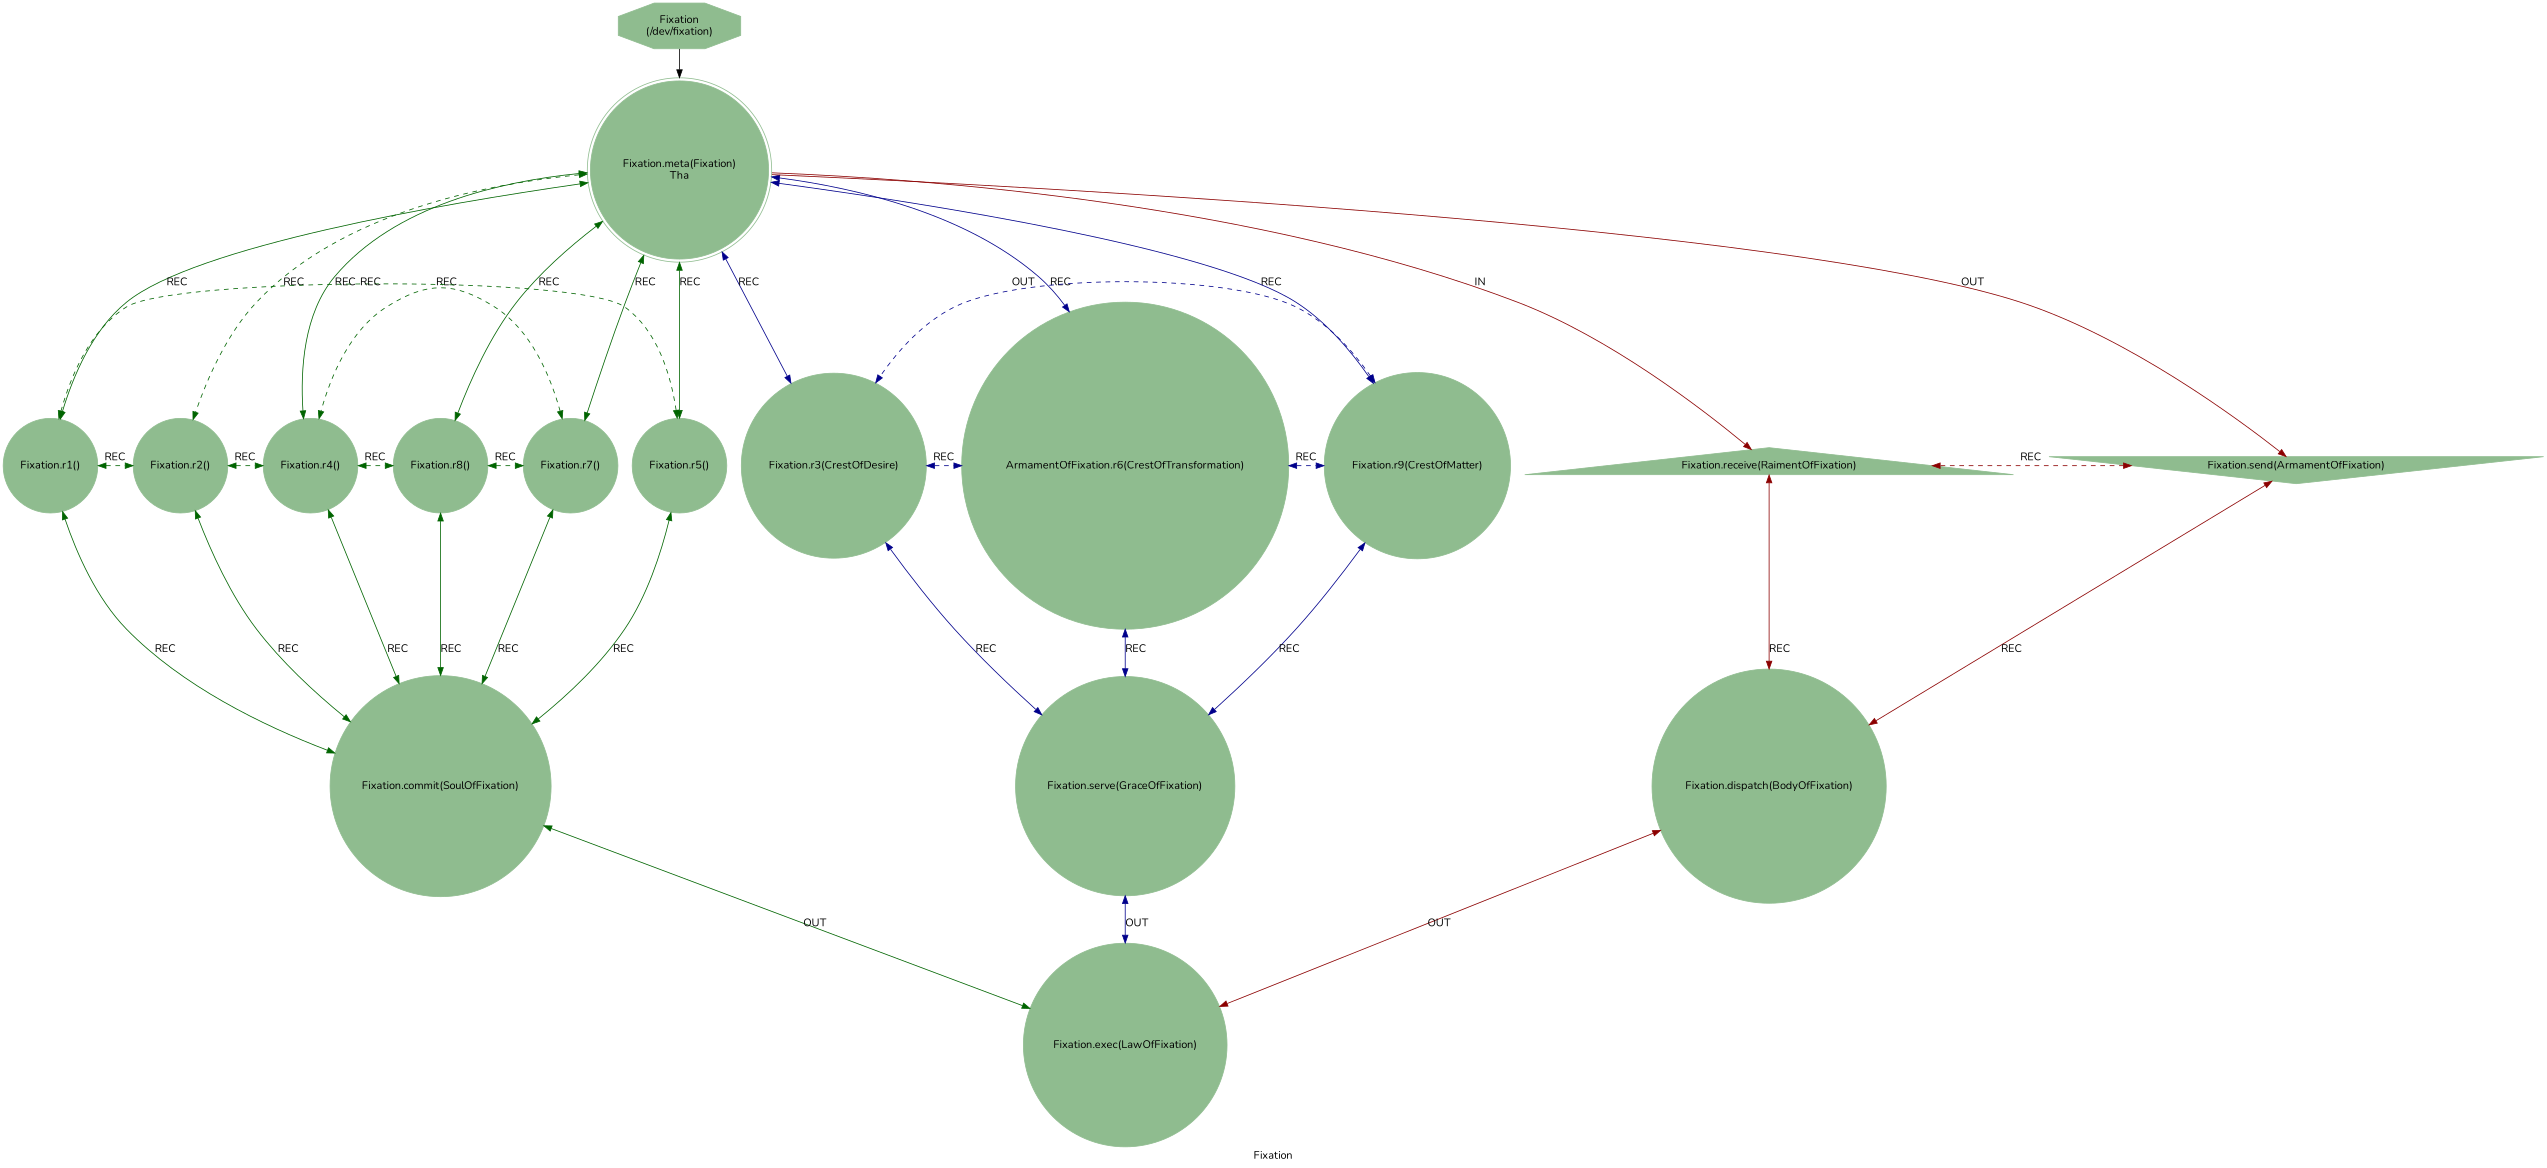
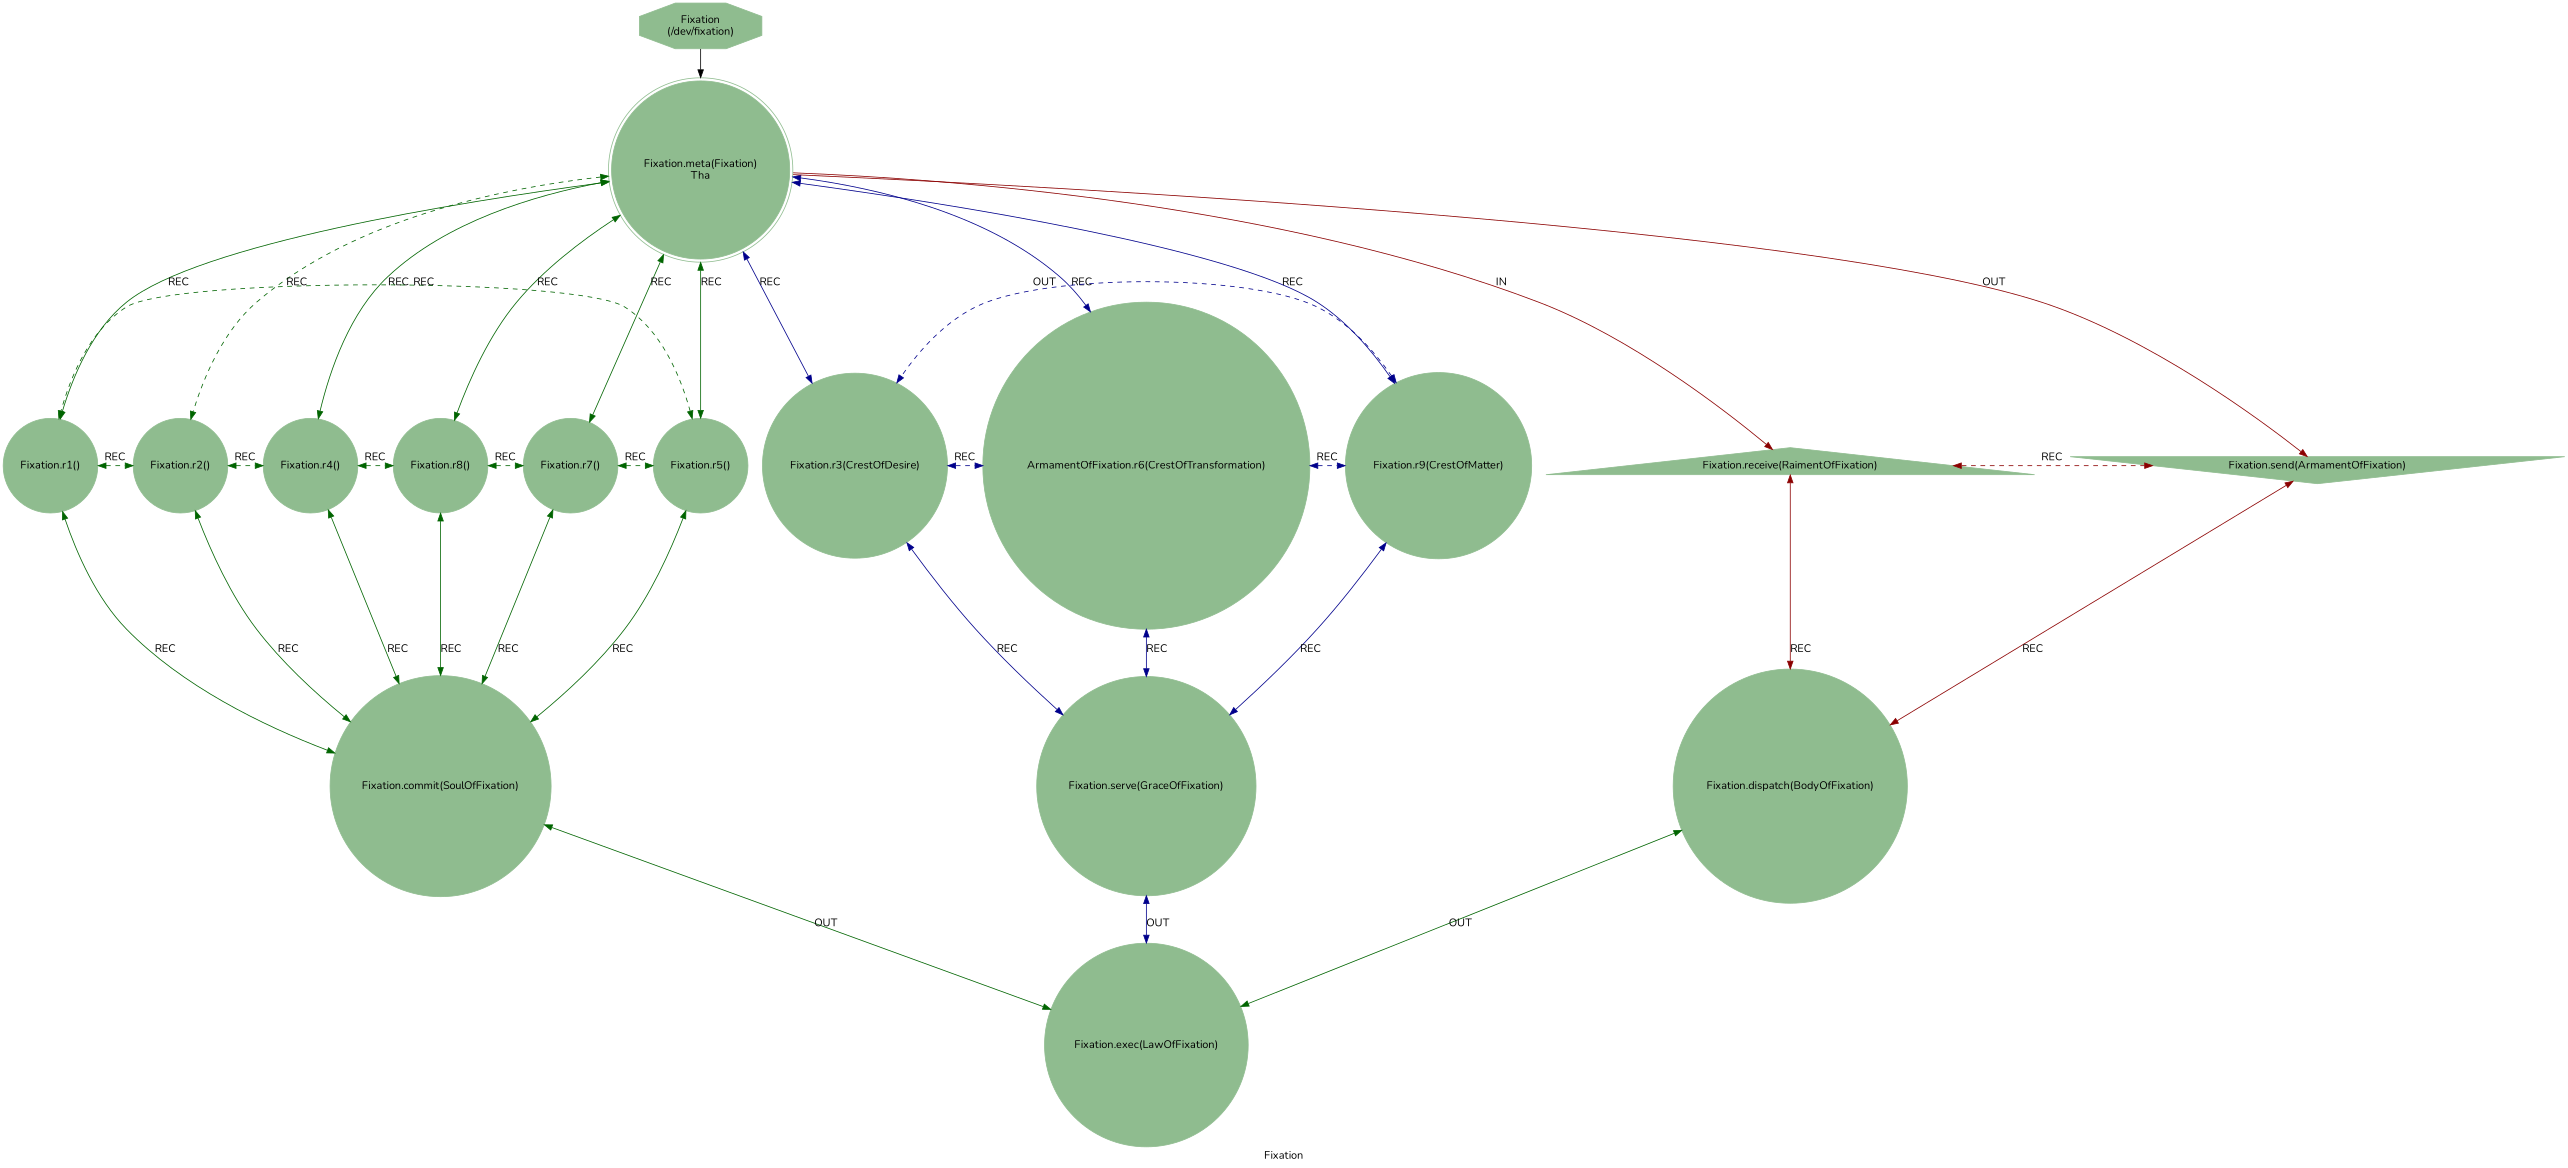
edge "Fixation.r4()" -- "Fixation.r7()": now "Fixation.r5()" -- "Fixation.r7()"
edge "Fixation.dispatch(BodyOfFixation)" -- "Fixation.exec(LawOfFixation)": color darkred -> darkgreen
